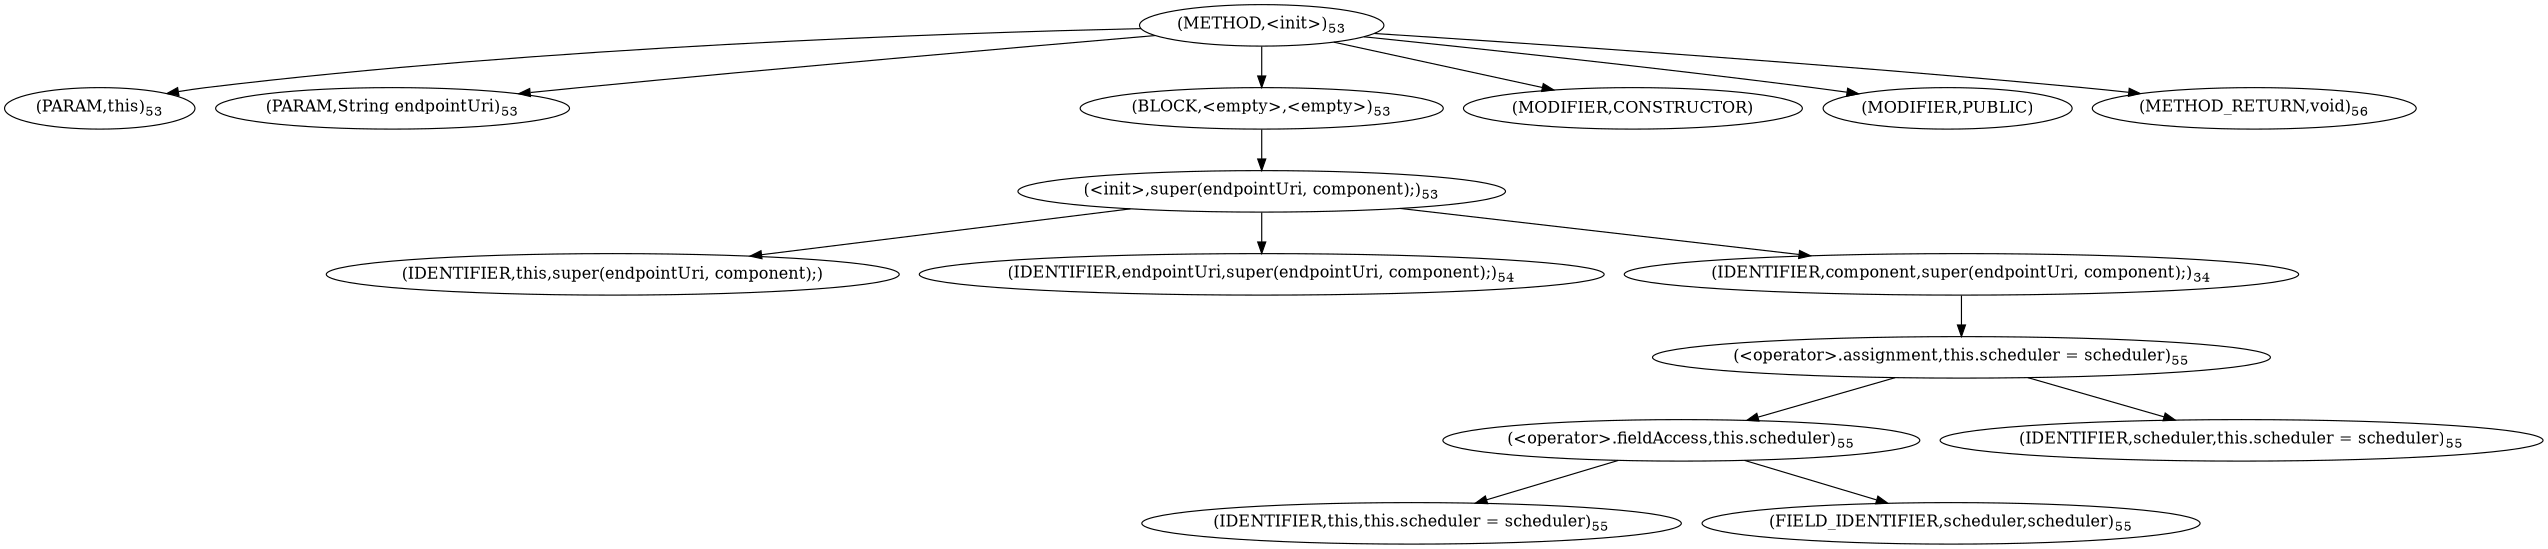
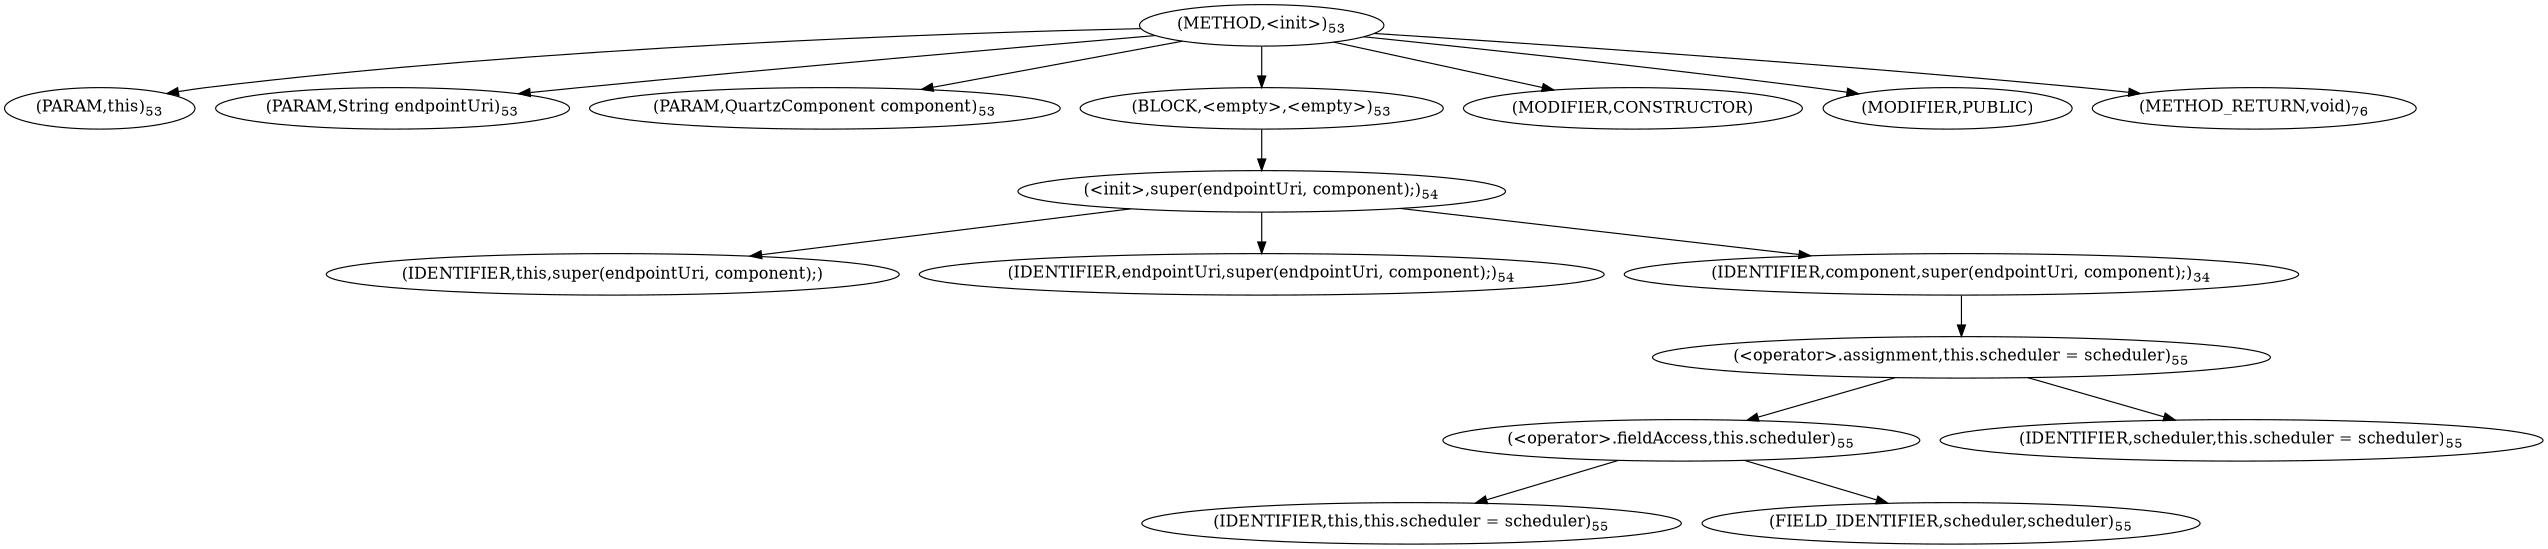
node "(METHOD_RETURN,void)": text "56" -> "76"
node "(PARAM,QuartzComponent component)": added
node "(<init>,super(endpointUri, component);)": text "53" -> "54"
